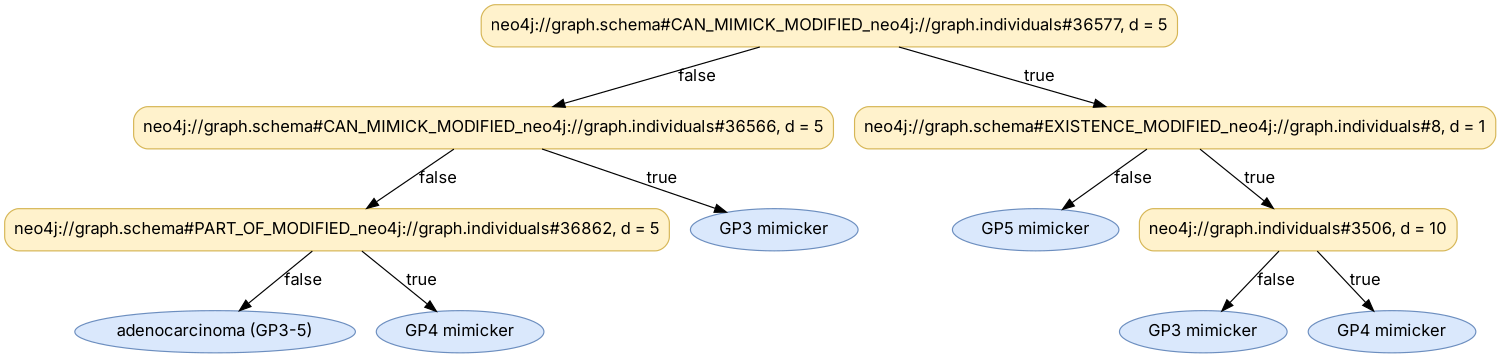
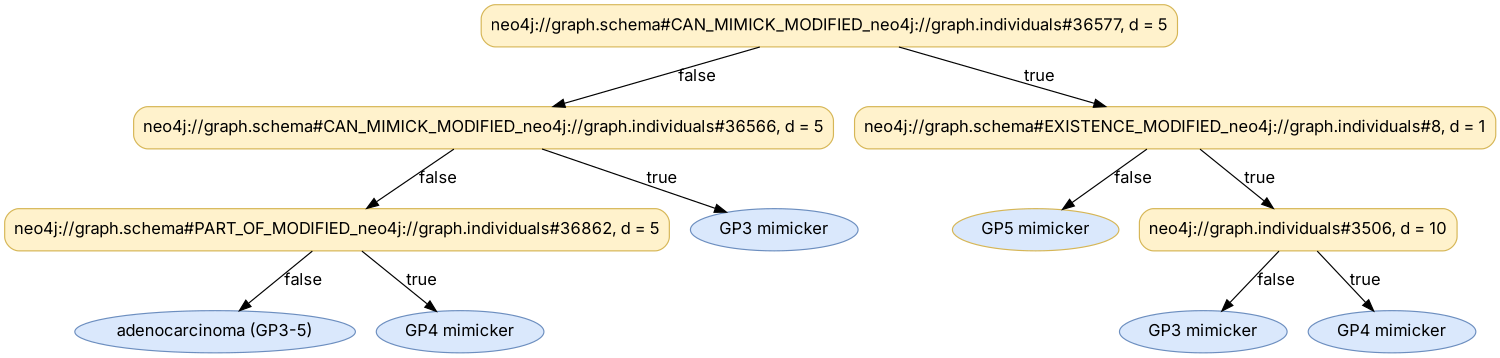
node "GP5 mimicker": color #6c8ebf -> #d6b656
